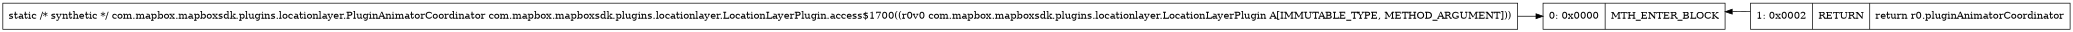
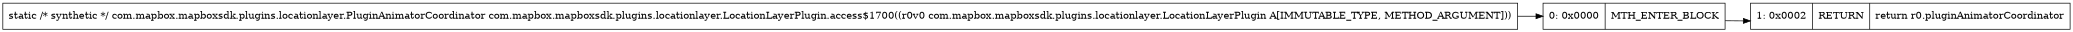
edge "1: 0x0002" -> "0: 0x0000": reversed
